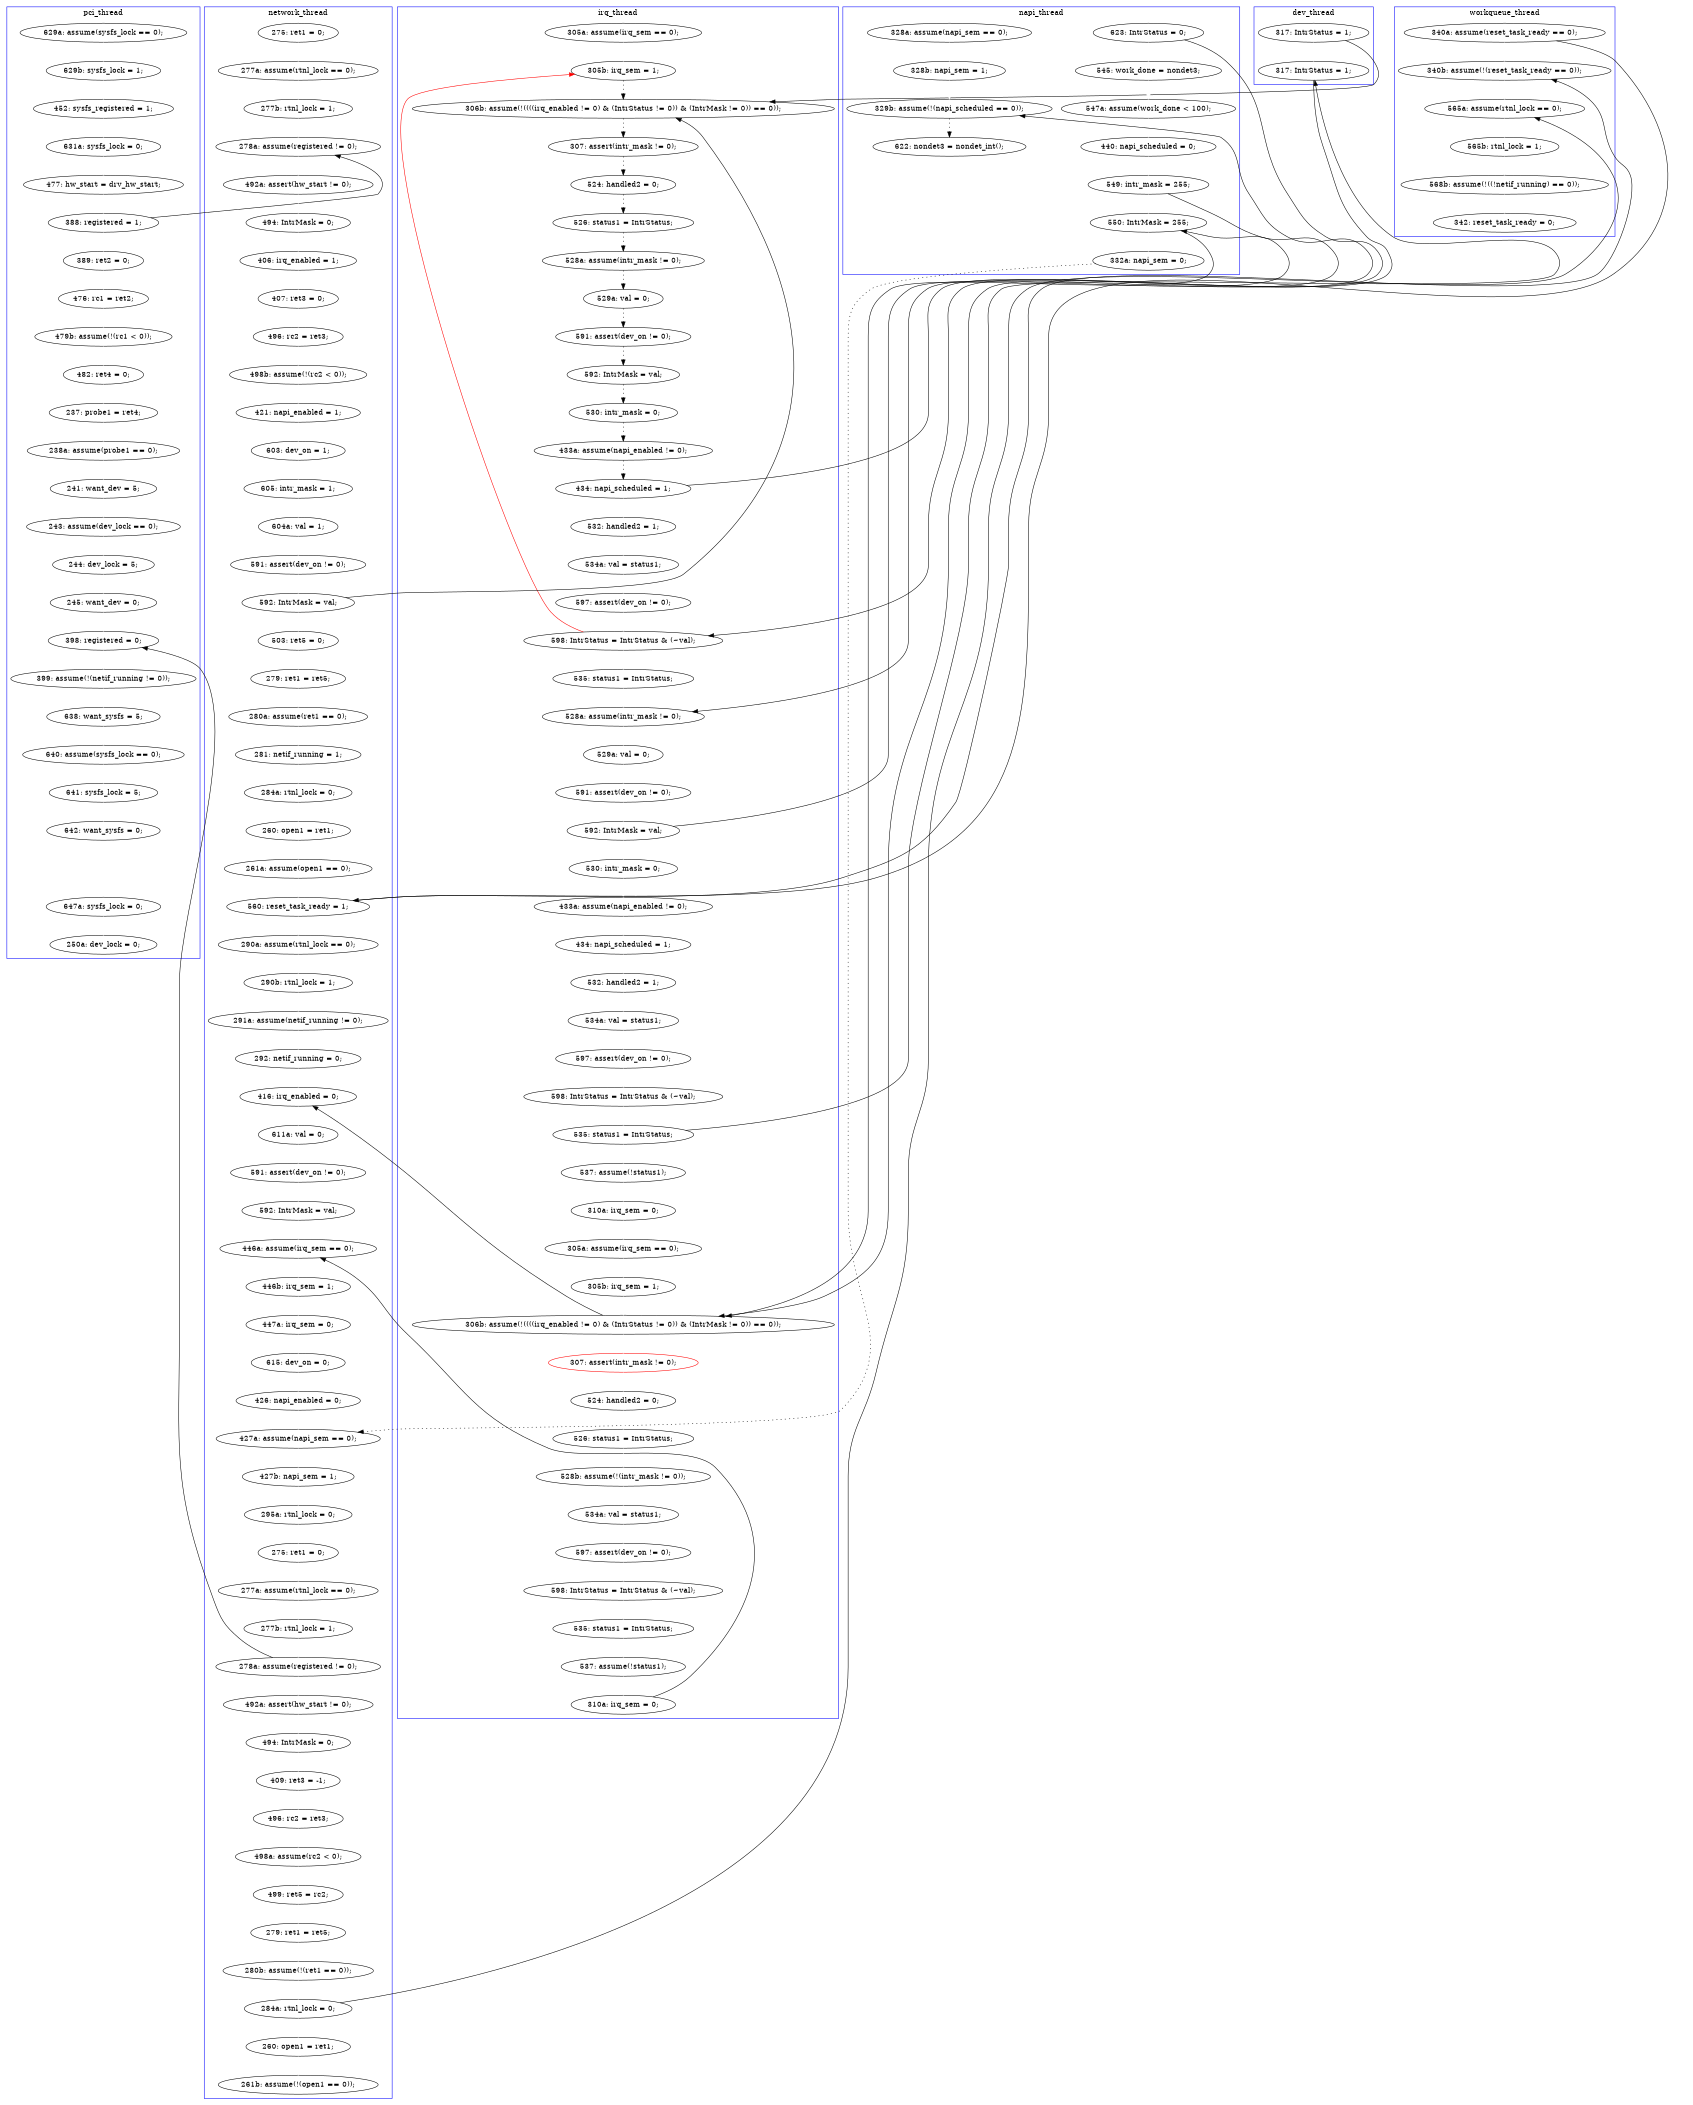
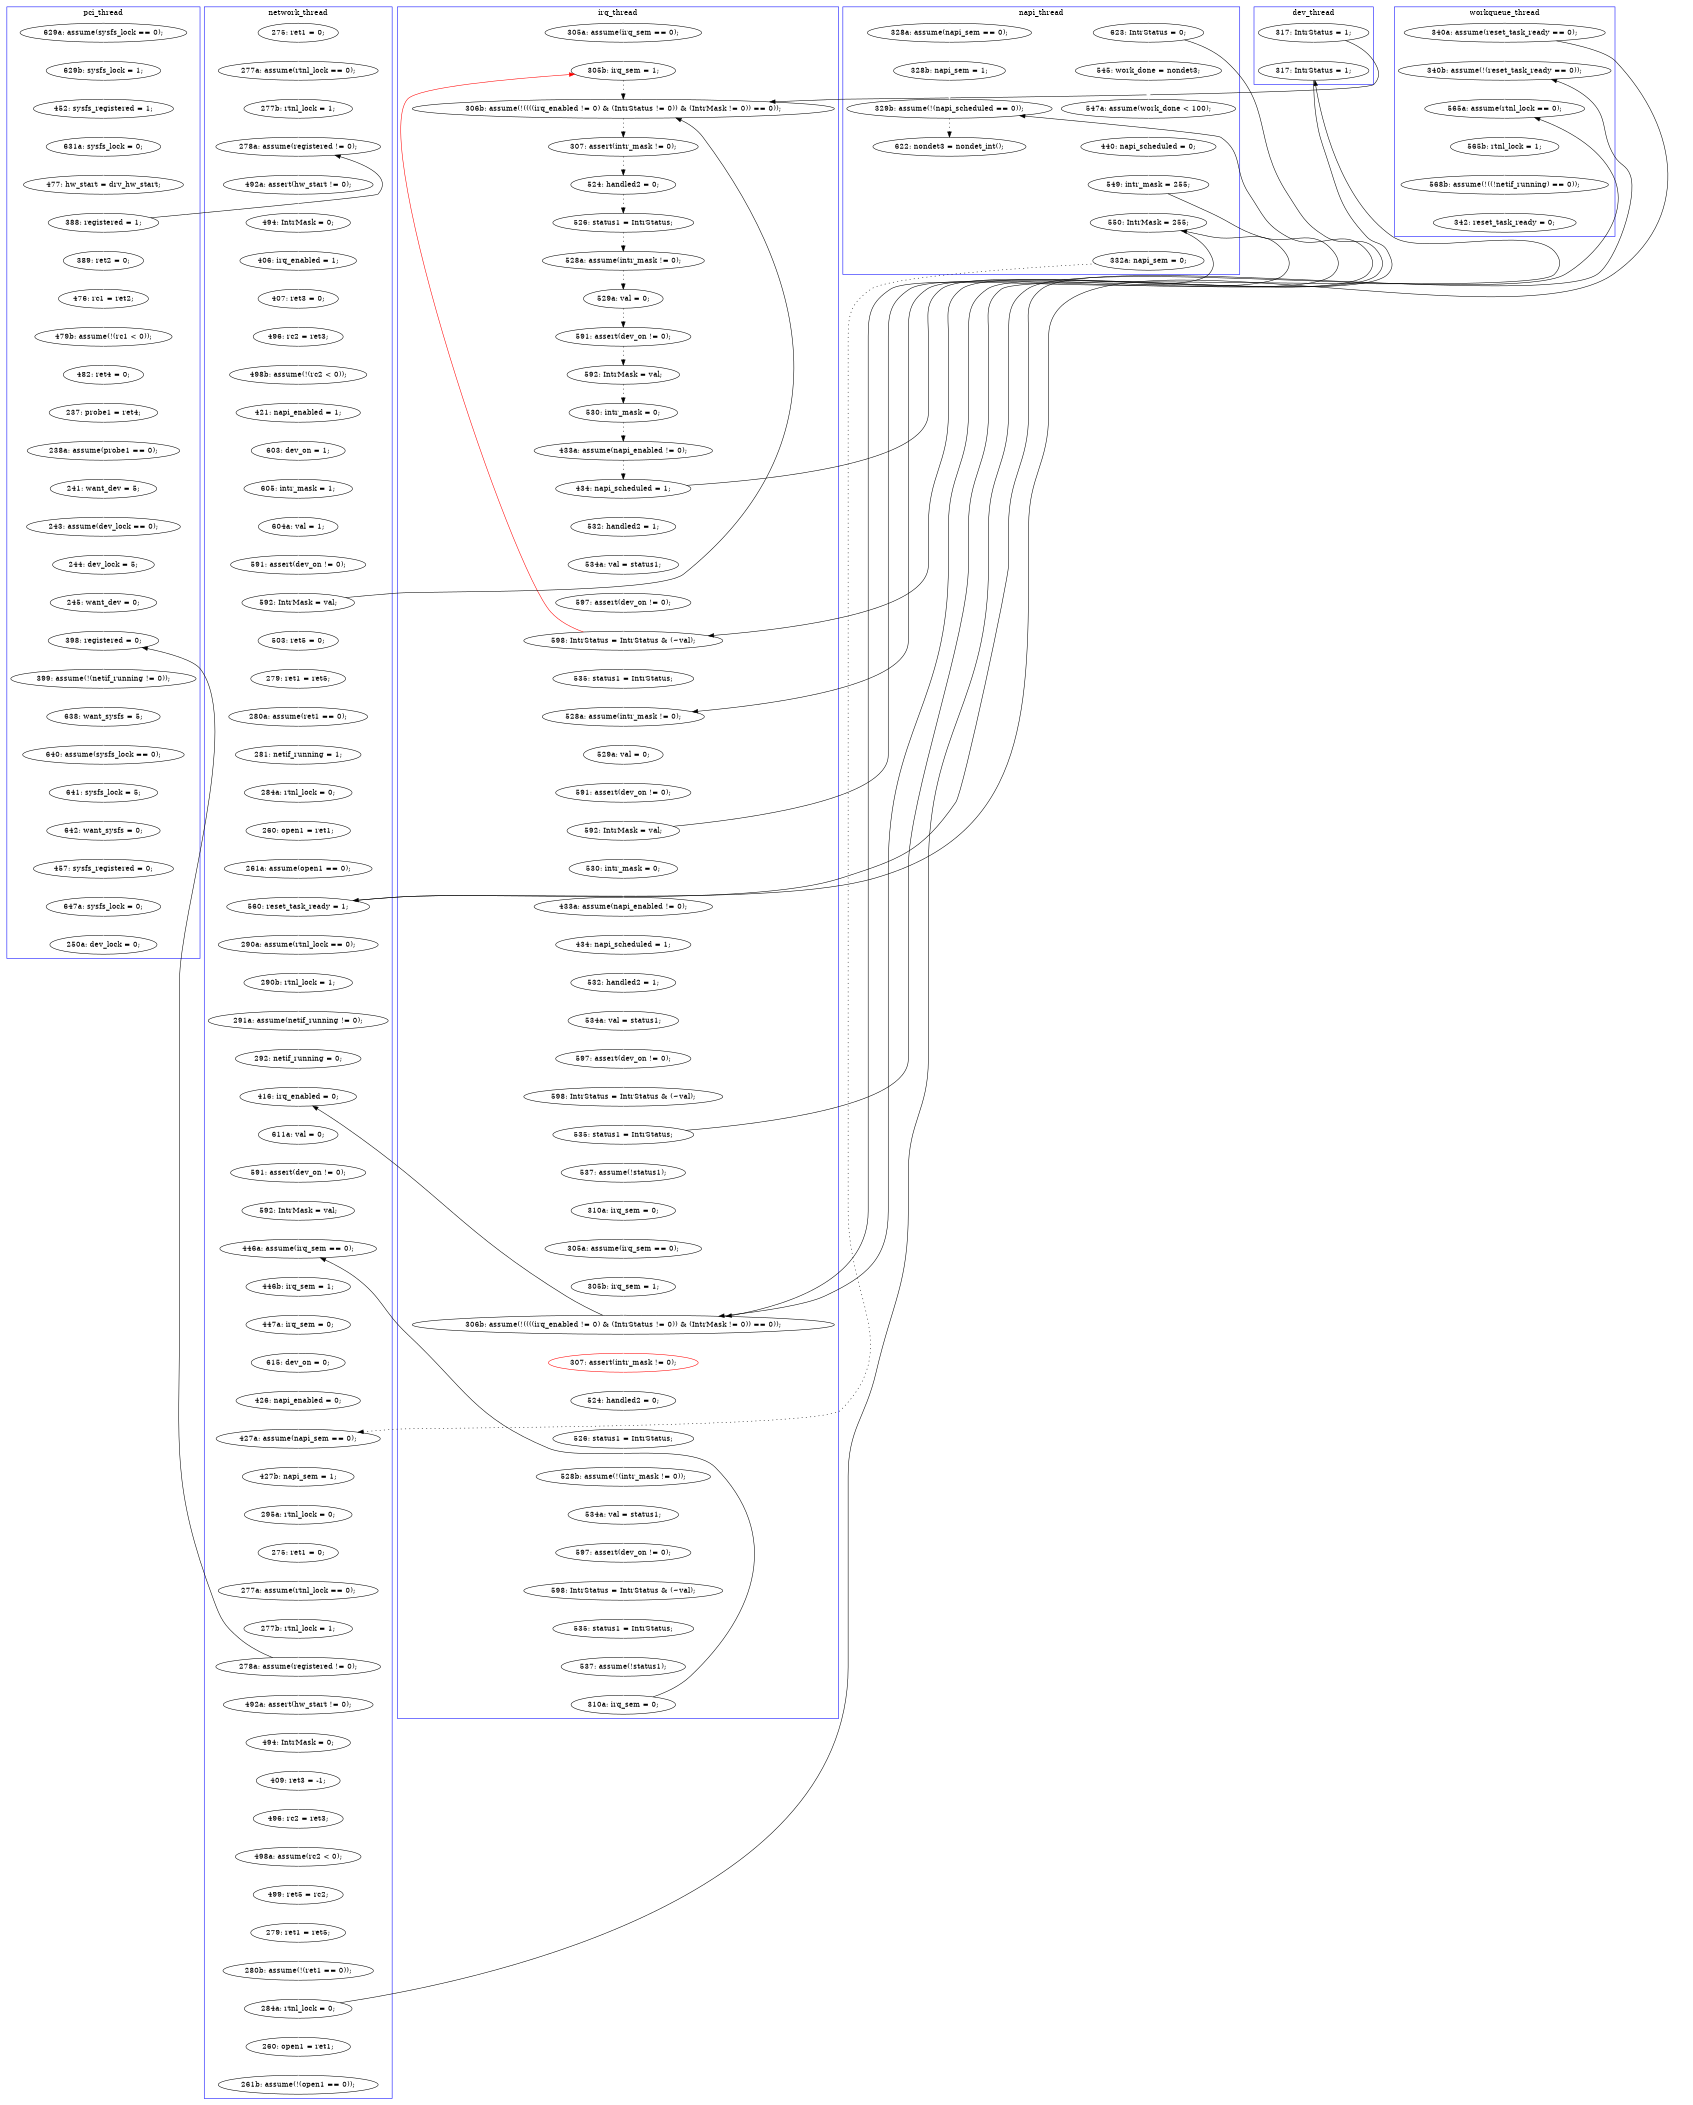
node "457: sysfs_registered = 0;": added
